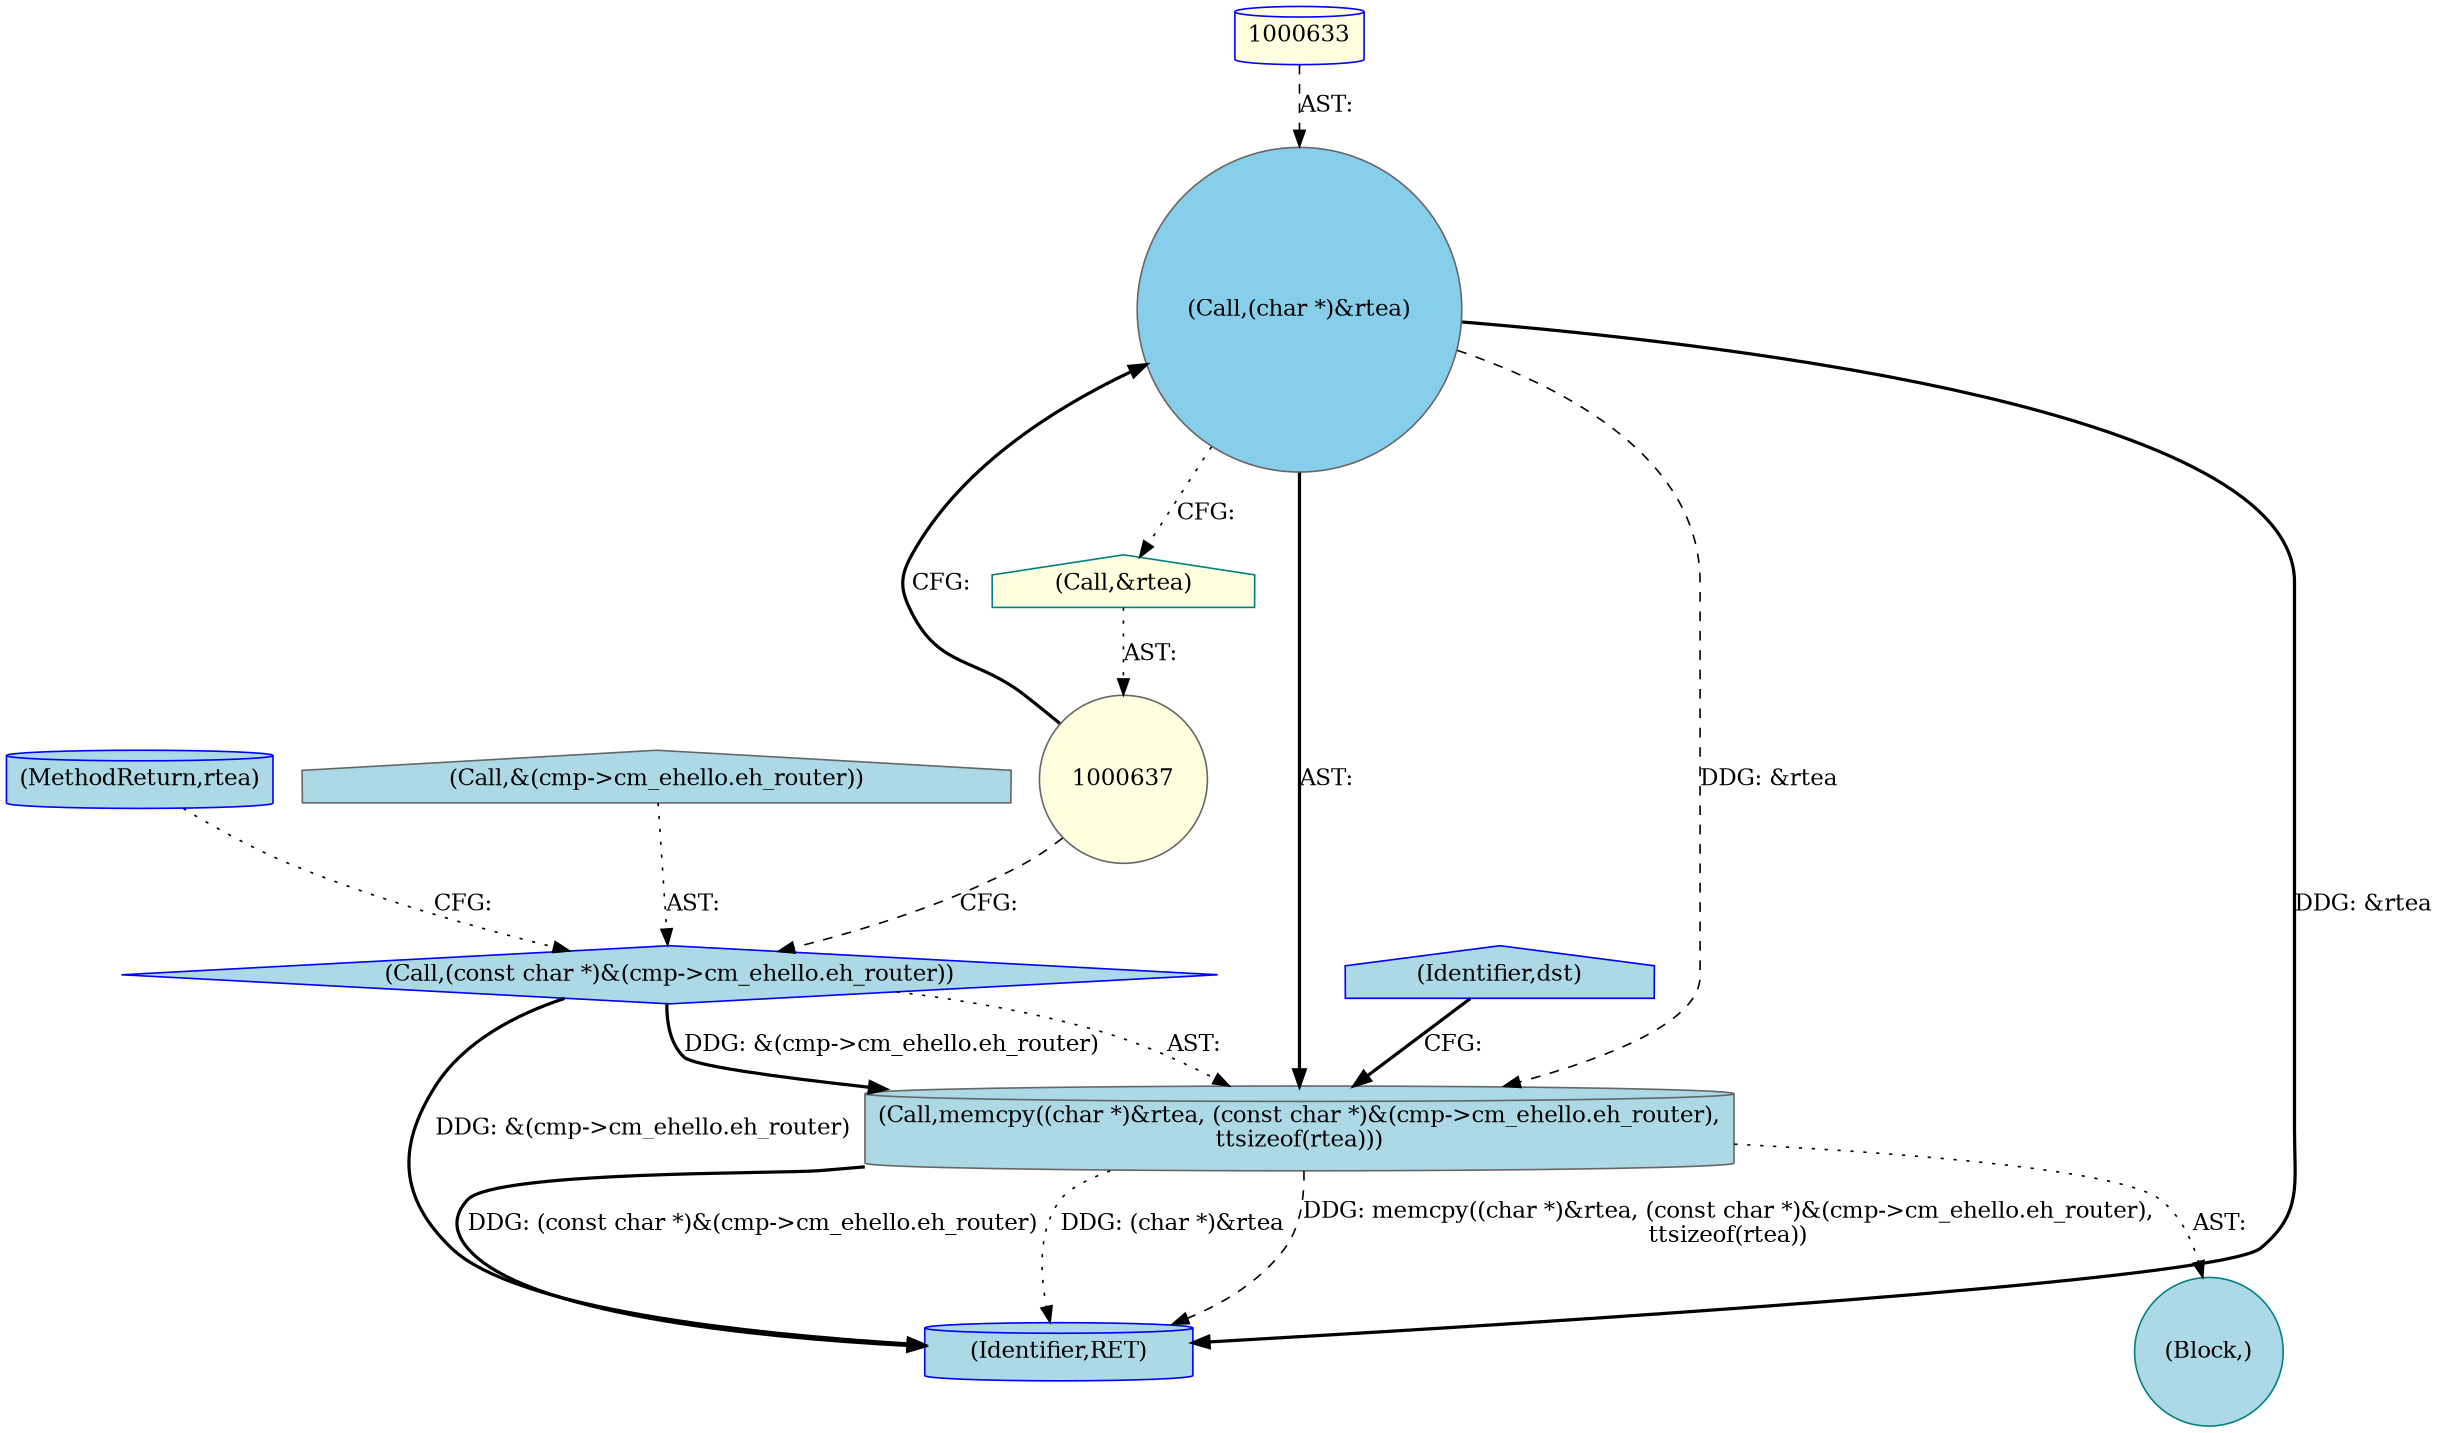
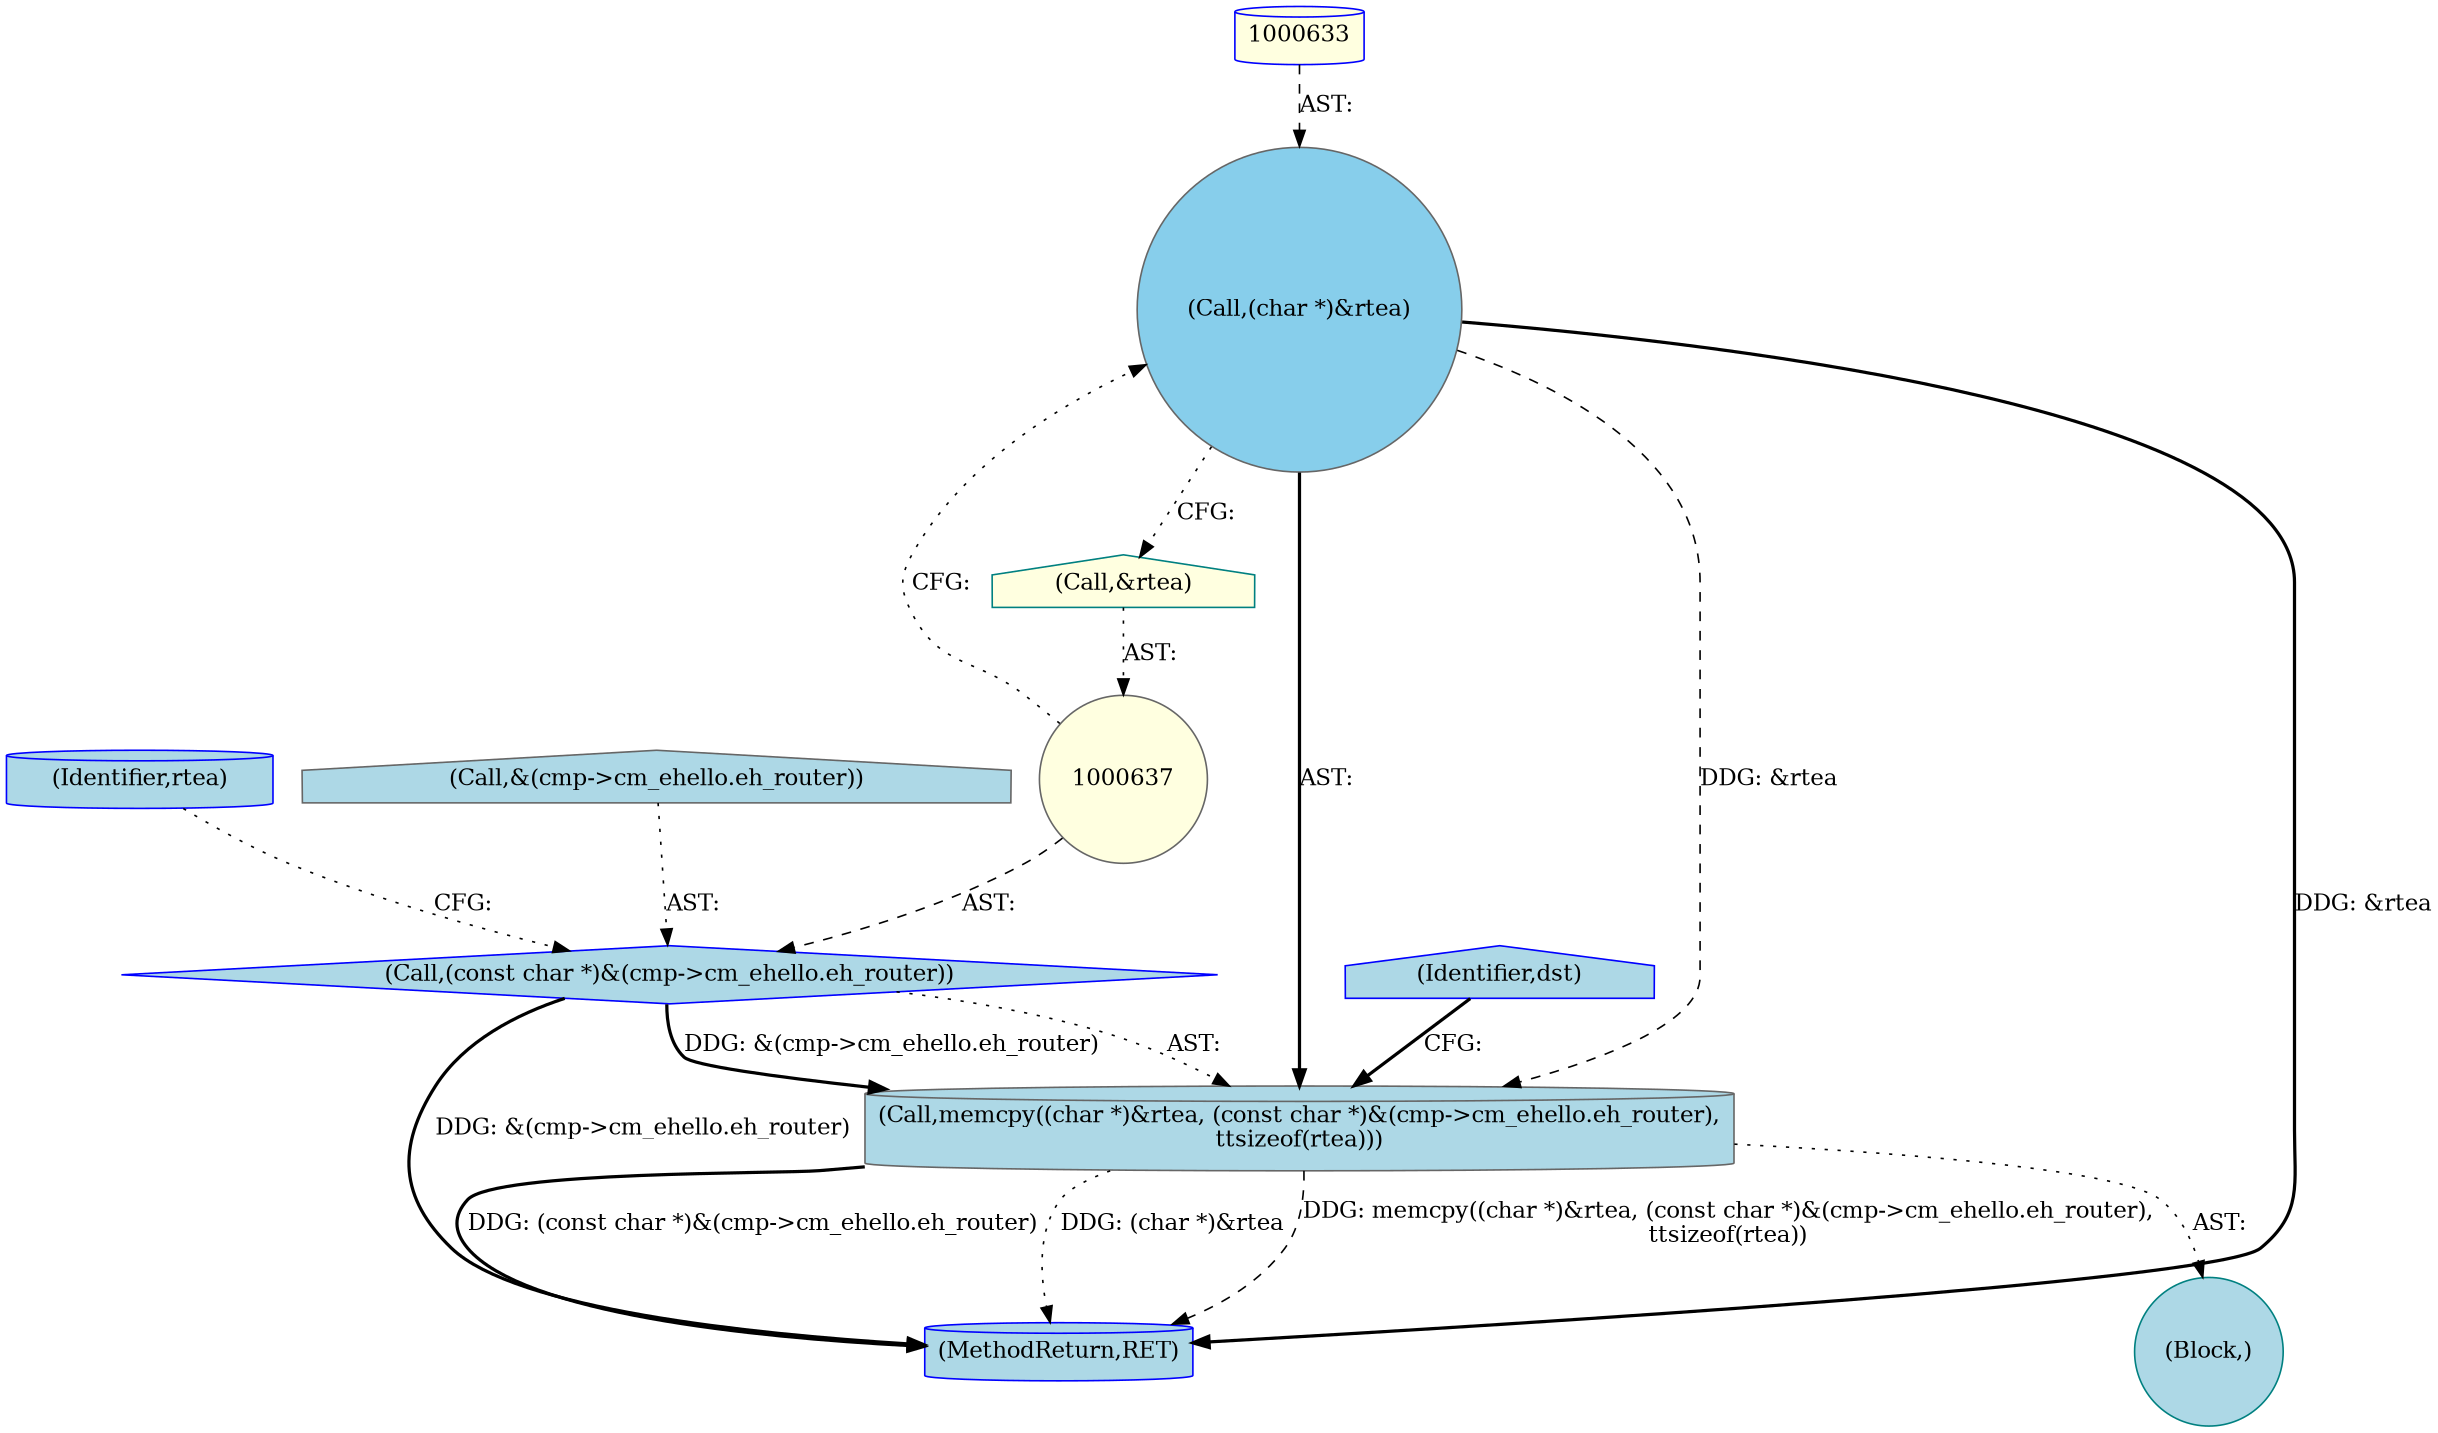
edge "1000637" -> "(Call,(char *)&rtea)": style bold -> dotted
node "(MethodReturn,rtea)": label "(MethodReturn,rtea)" -> "(Identifier,rtea)"
edge "1000637" -> "(Call,(const char *)&(cmp->cm_ehello.eh_router))": label "CFG: " -> "AST: "
node "(Identifier,RET)": label "(Identifier,RET)" -> "(MethodReturn,RET)"
